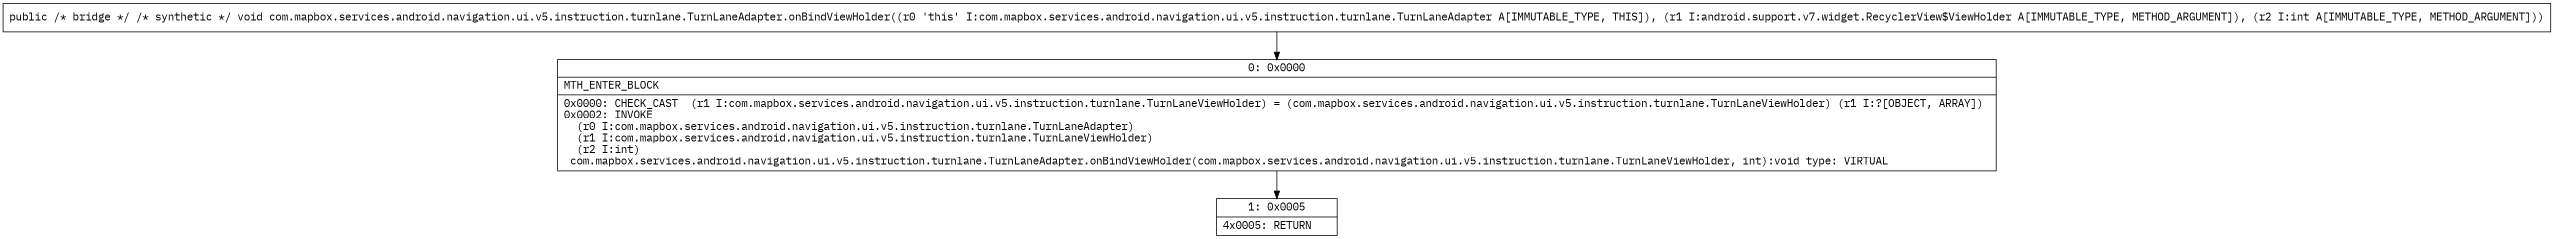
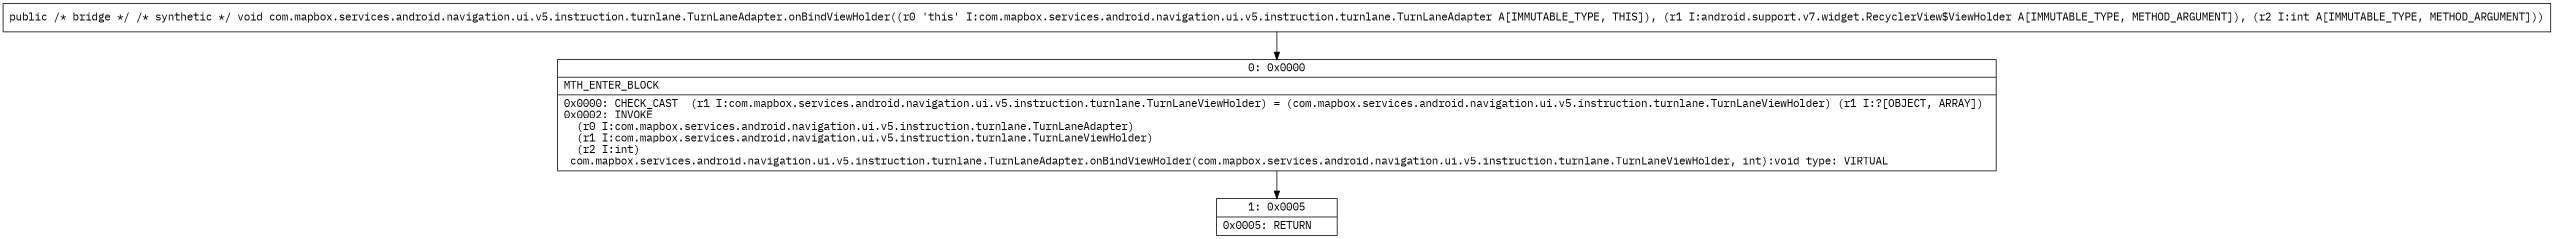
node "1: 0x0005": text "4x0005: RETURN" -> "0x0005: RETURN"
